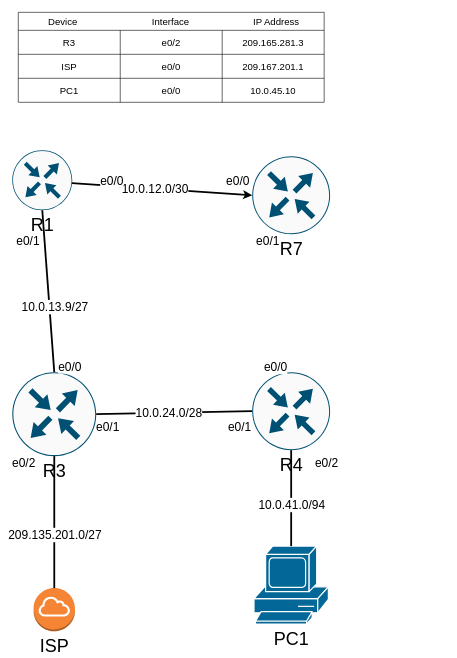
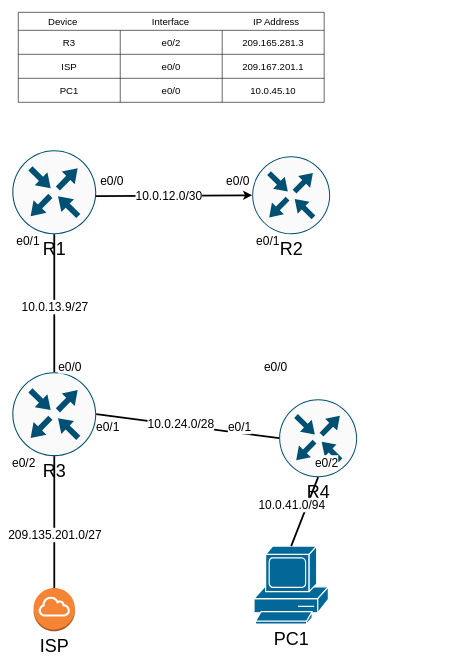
node "R1": size 60x60 -> 84x84
node "R7": label "R7" -> "R2"
node "R4": moved (291, 411) -> (318, 438)
